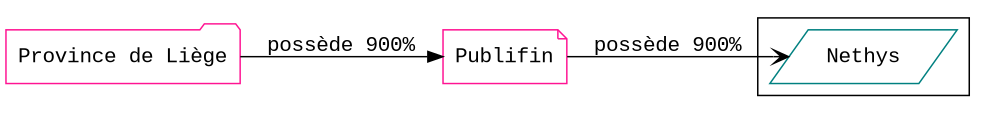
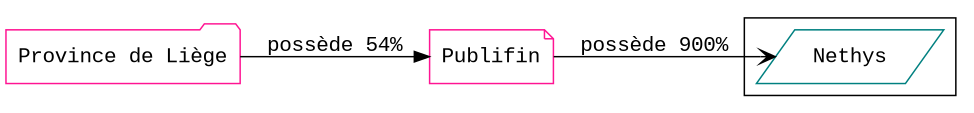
edge "Province de Liège" -> "Publifin": label "possède 900%" -> "possède 54%"
